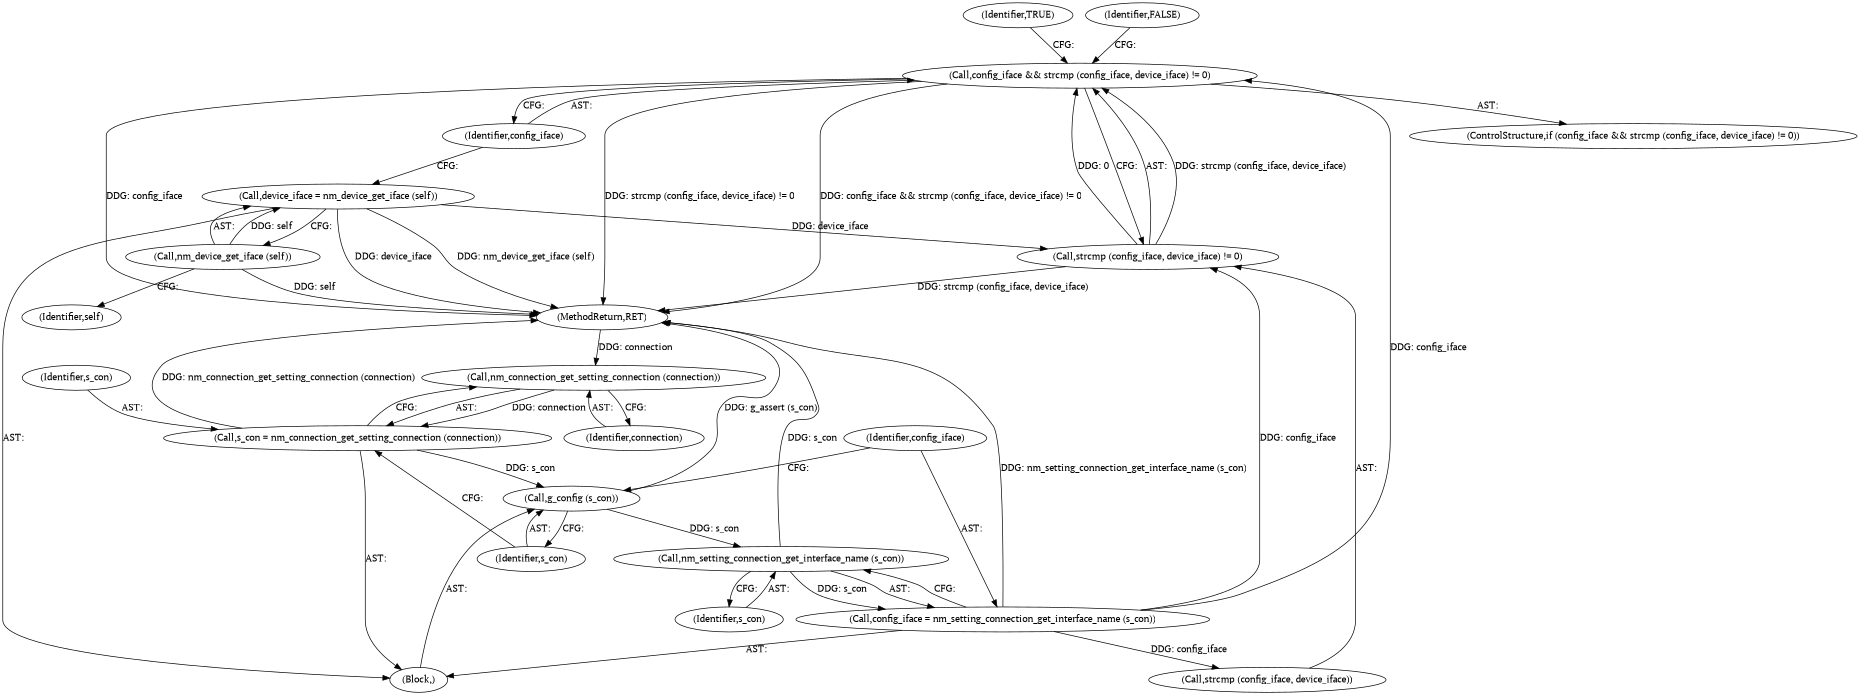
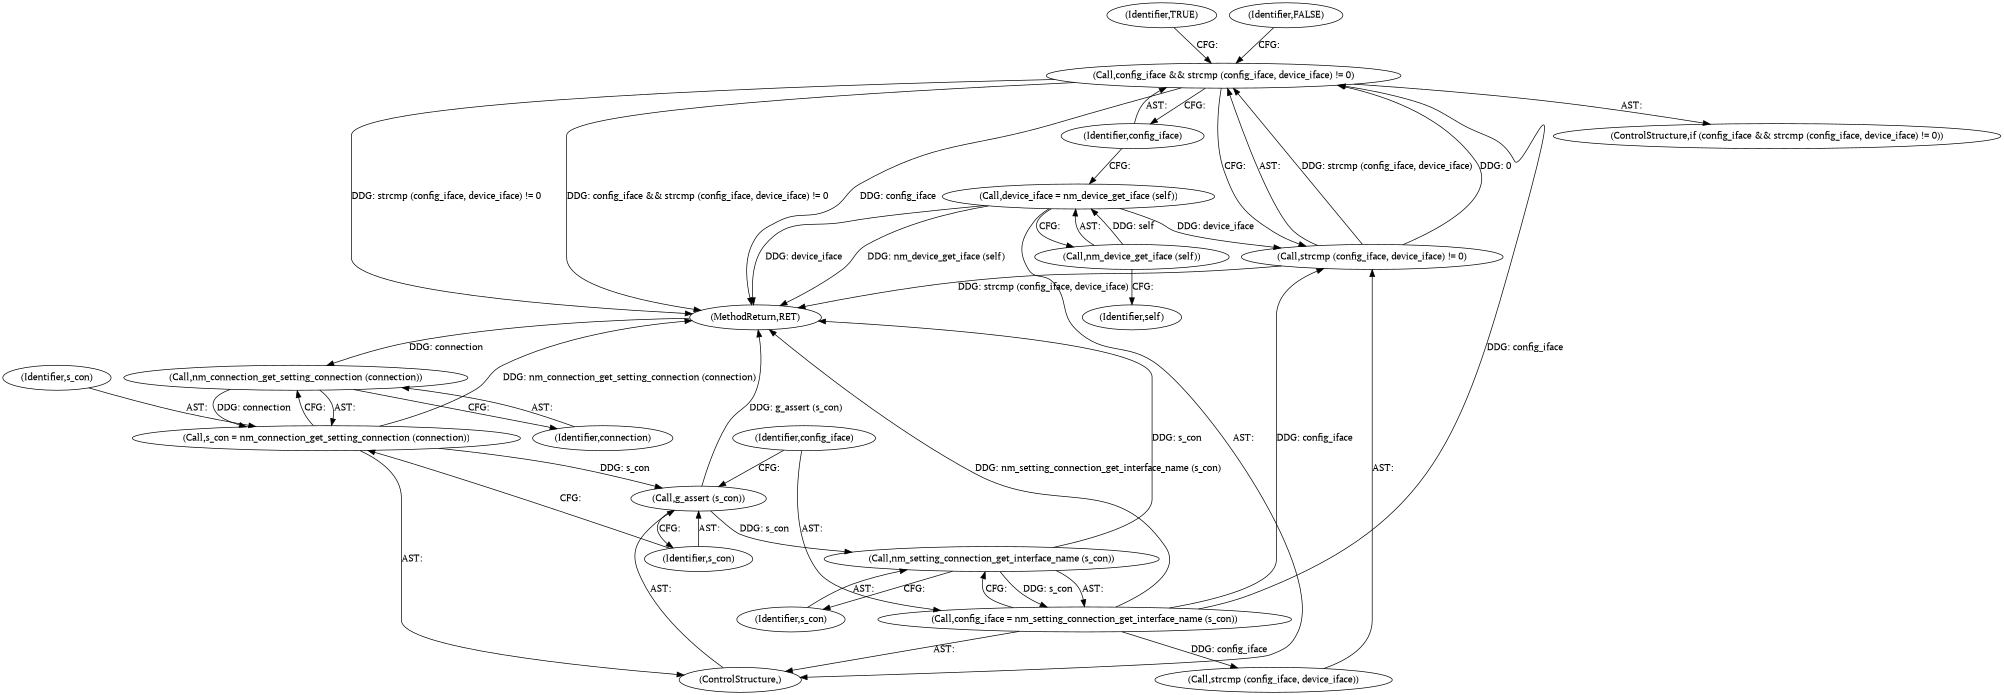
edge "(Call,nm_device_get_iface (self))" -> "(MethodReturn,RET)": removed, label "DDG: self"
node "(Call,g_config (s_con))": label "(Call,g_config (s_con))" -> "(Call,g_assert (s_con))"
node "(Block,)": label "(Block,)" -> "(ControlStructure,)"
